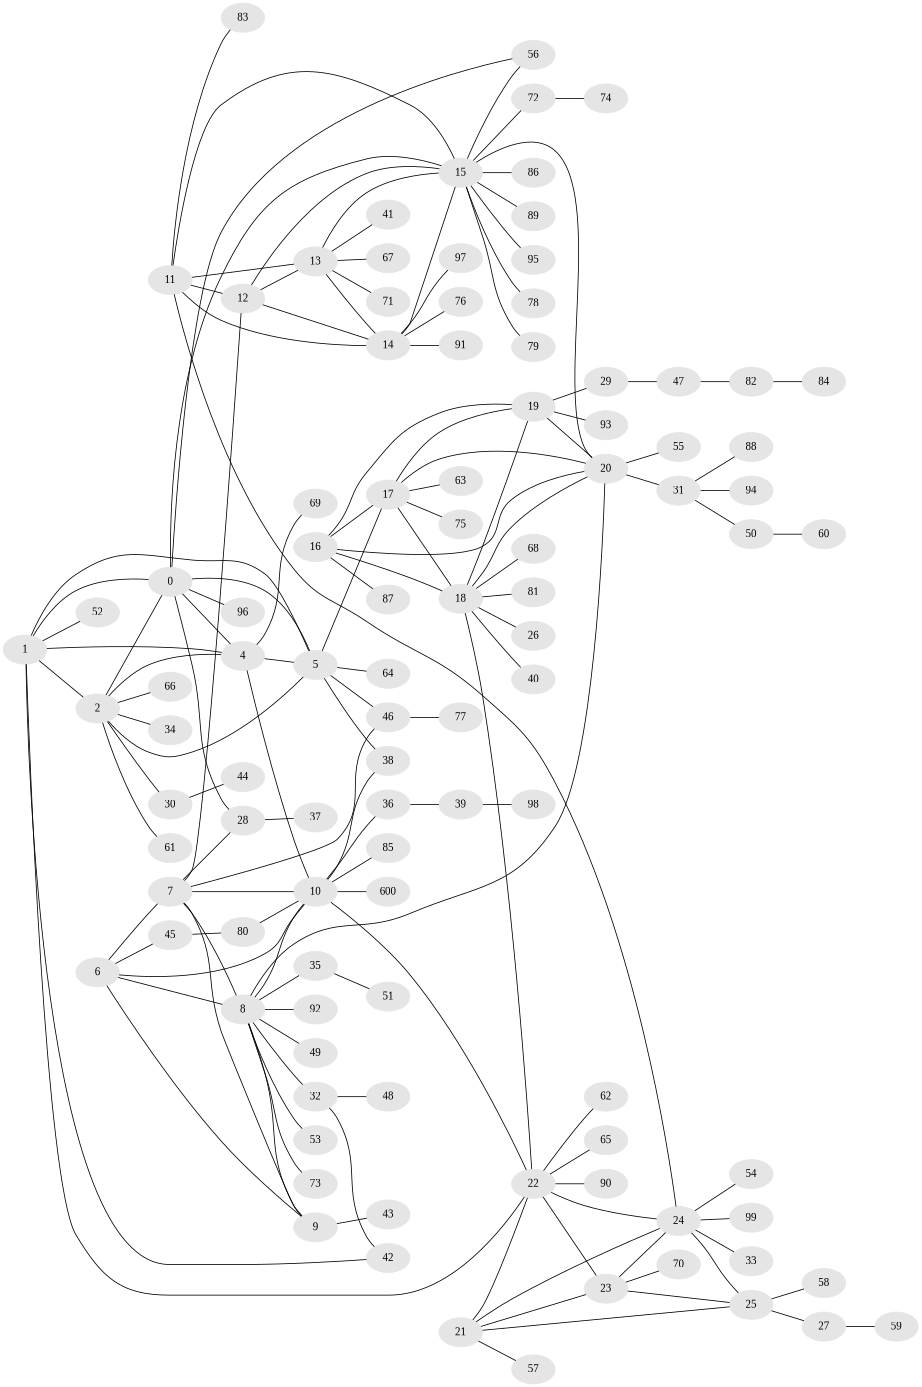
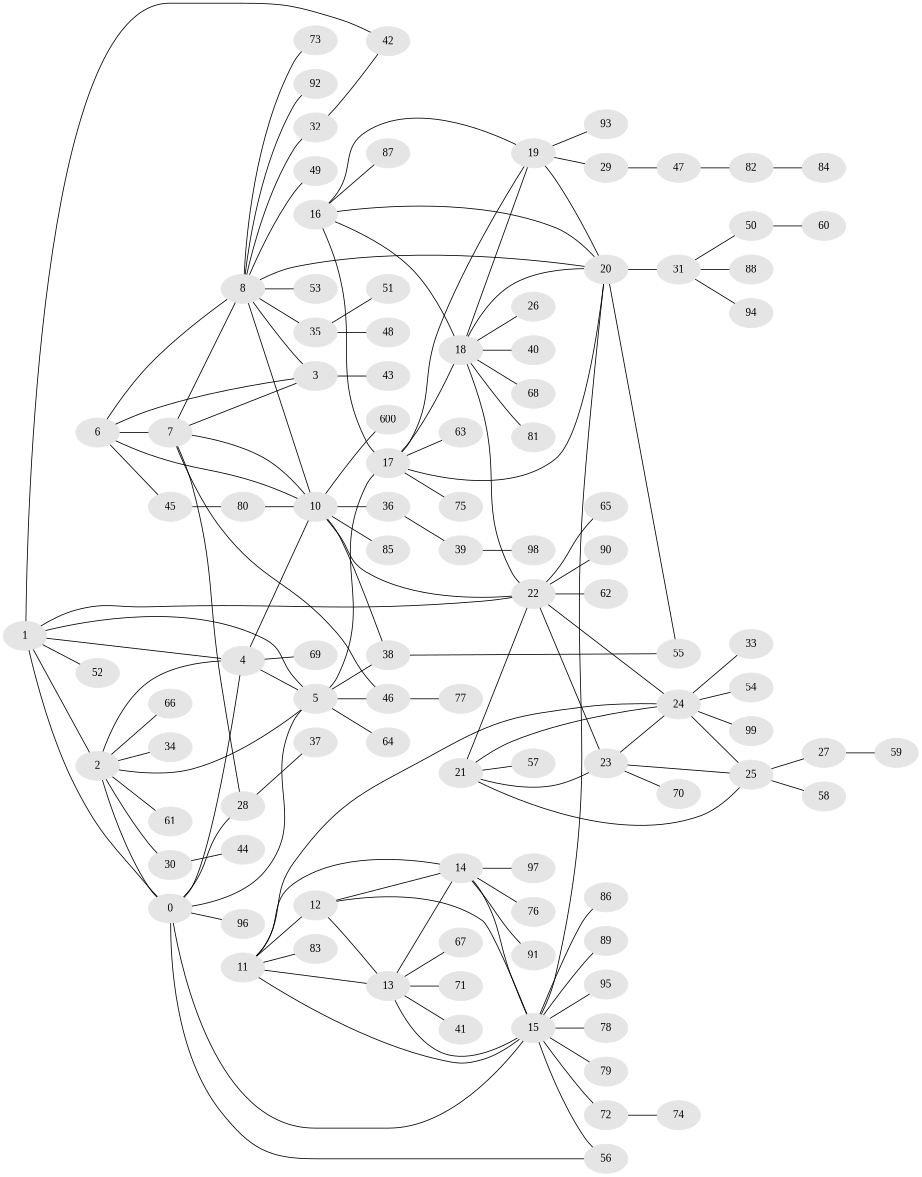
edge "12" -- "7": removed
edge "55" -- "38": added
edge "32" -- "48": now "35" -- "48"
node "9": label "9" -> "3"
